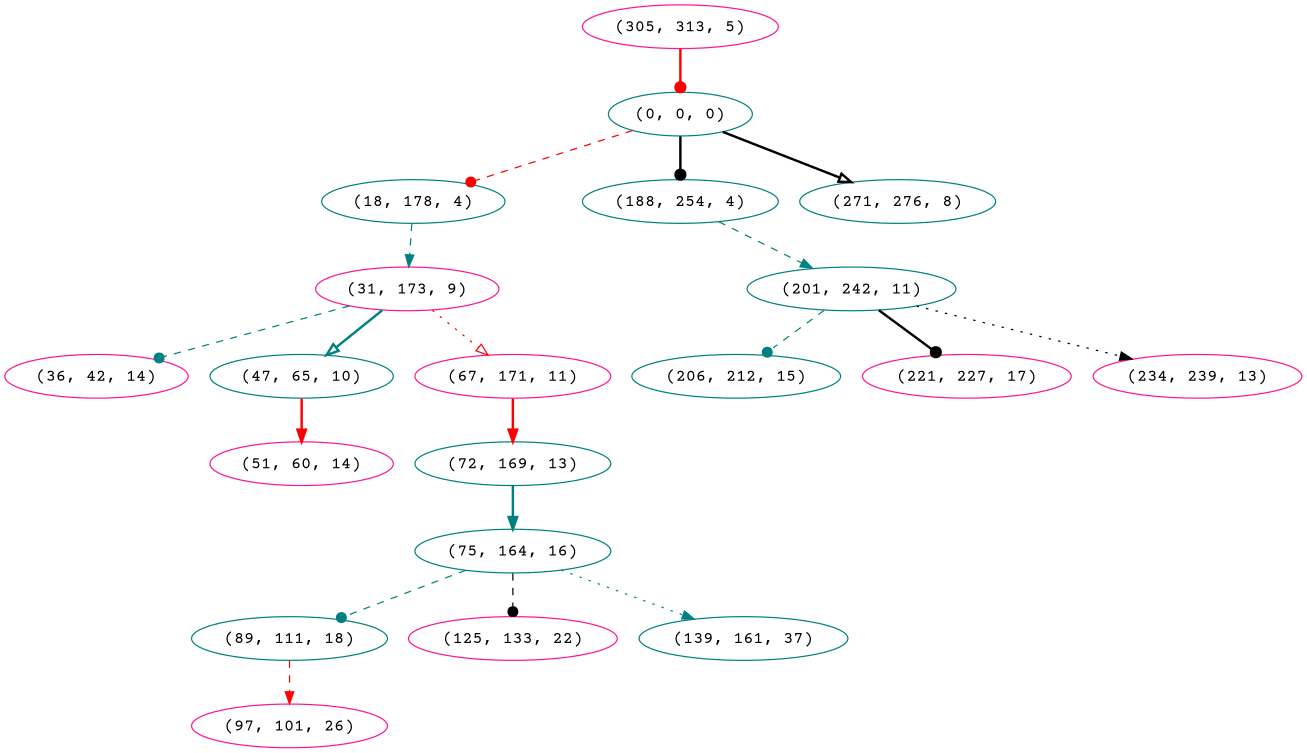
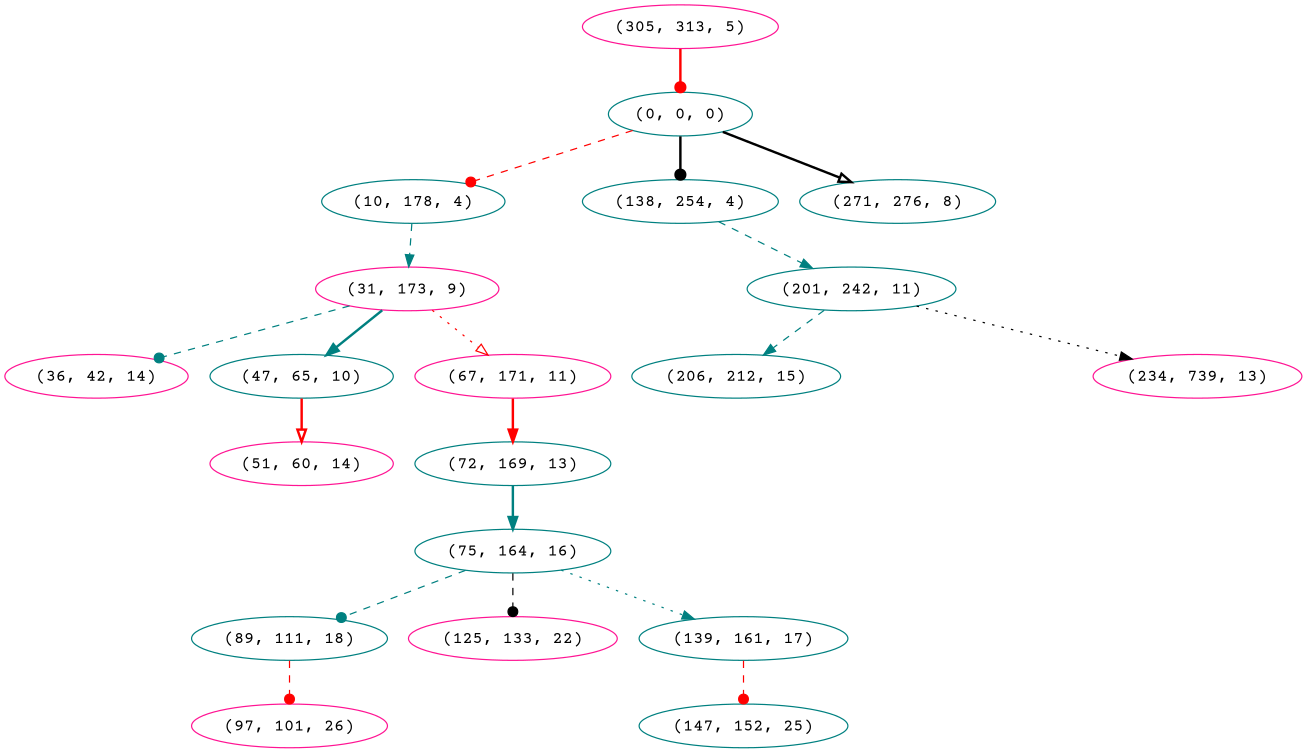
node "(18, 178, 4)": label "(18, 178, 4)" -> "(10, 178, 4)"
node "(188, 254, 4)": label "(188, 254, 4)" -> "(138, 254, 4)"
edge "(31, 173, 9)" -> "(47, 65, 10)": arrowhead onormal -> normal
edge "(201, 242, 11)" -> "(206, 212, 15)": arrowhead dot -> normal
node "(221, 227, 17)": removed
node "(234, 239, 13)": label "(234, 239, 13)" -> "(234, 739, 13)"
edge "(47, 65, 10)" -> "(51, 60, 14)": arrowhead normal -> onormal
node "(139, 161, 37)": label "(139, 161, 37)" -> "(139, 161, 17)"
edge "(89, 111, 18)" -> "(97, 101, 26)": arrowhead normal -> dot
node "(147, 152, 25)": added
